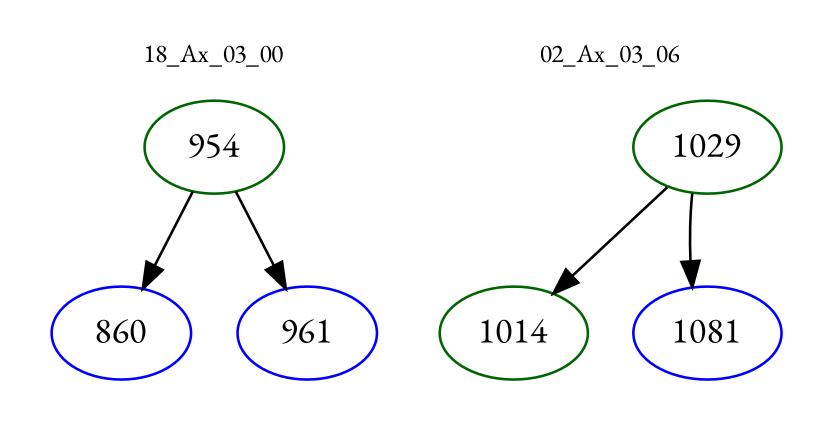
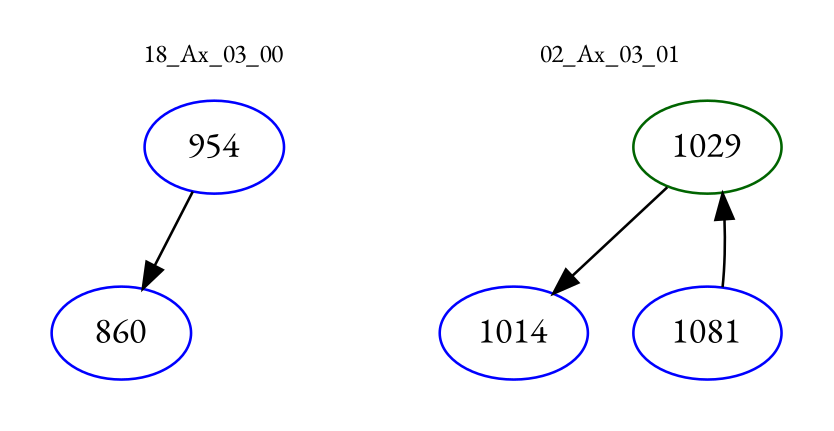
cluster "02_Ax_03_06": label "02_Ax_03_06" -> "02_Ax_03_01"
node "954": color darkgreen -> blue
edge "1029" -> "1081": reversed
node "961": removed
node "1014": color darkgreen -> blue
